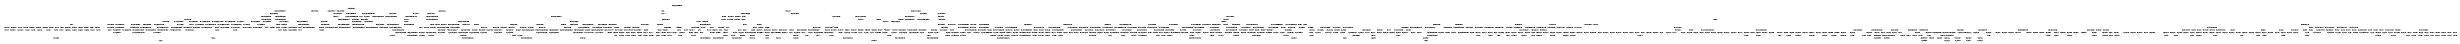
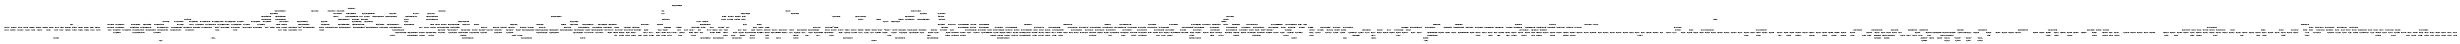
node "DTEL-BAPI_MTYPE": removed
node "DTEL-AD_TLNMBR": removed
